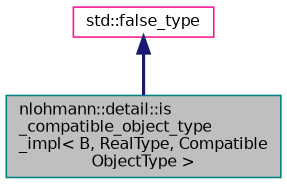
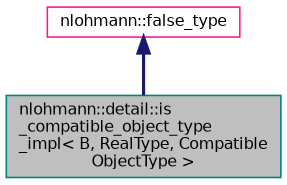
node "std::false_type": label "std::false_type" -> "nlohmann::false_type"
